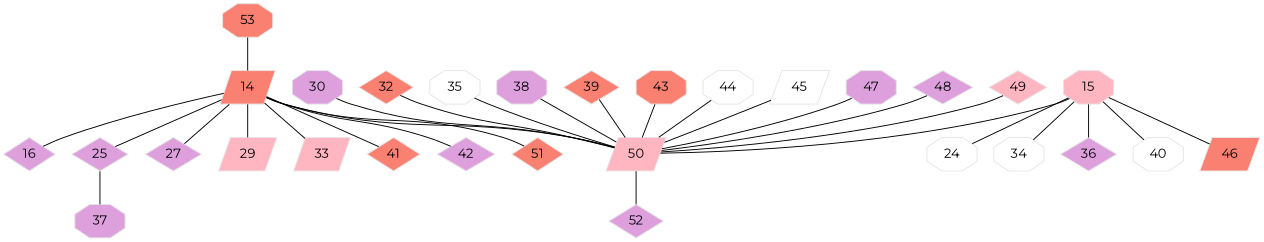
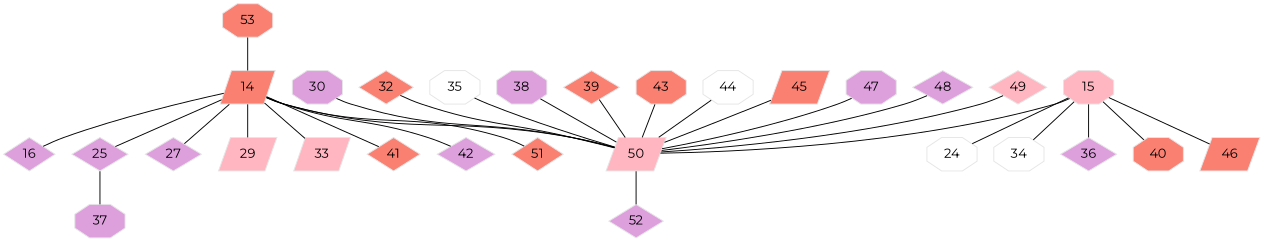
node "45": fillcolor white -> salmon
node "40": fillcolor white -> salmon
